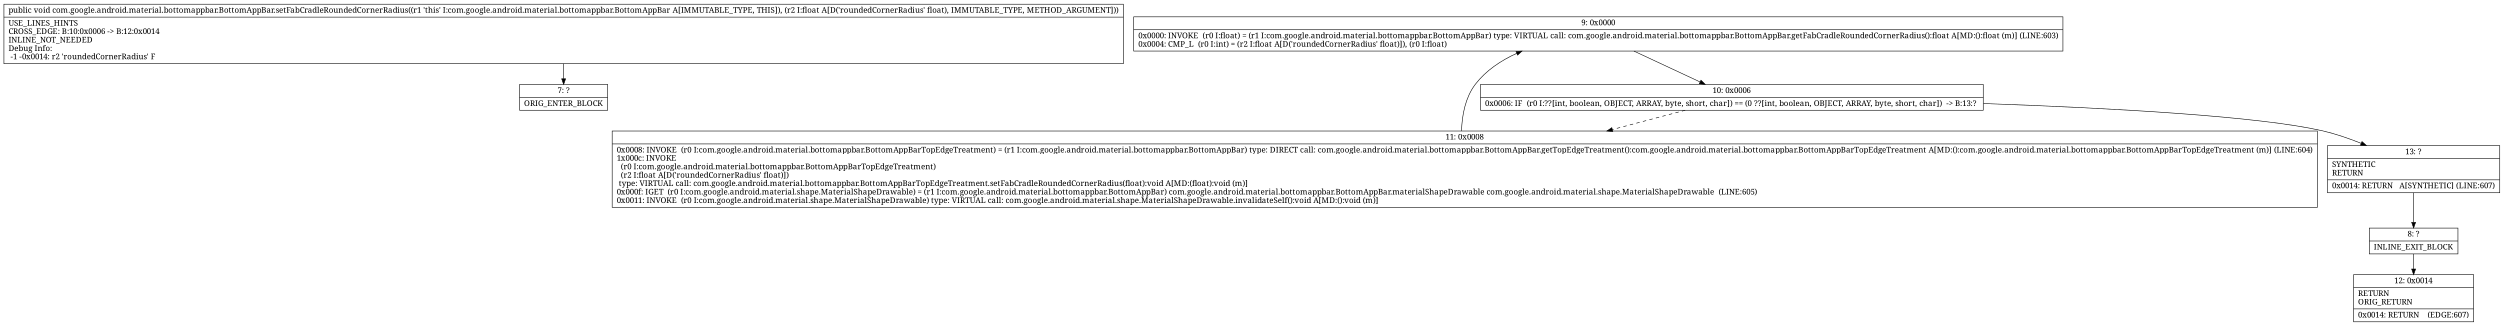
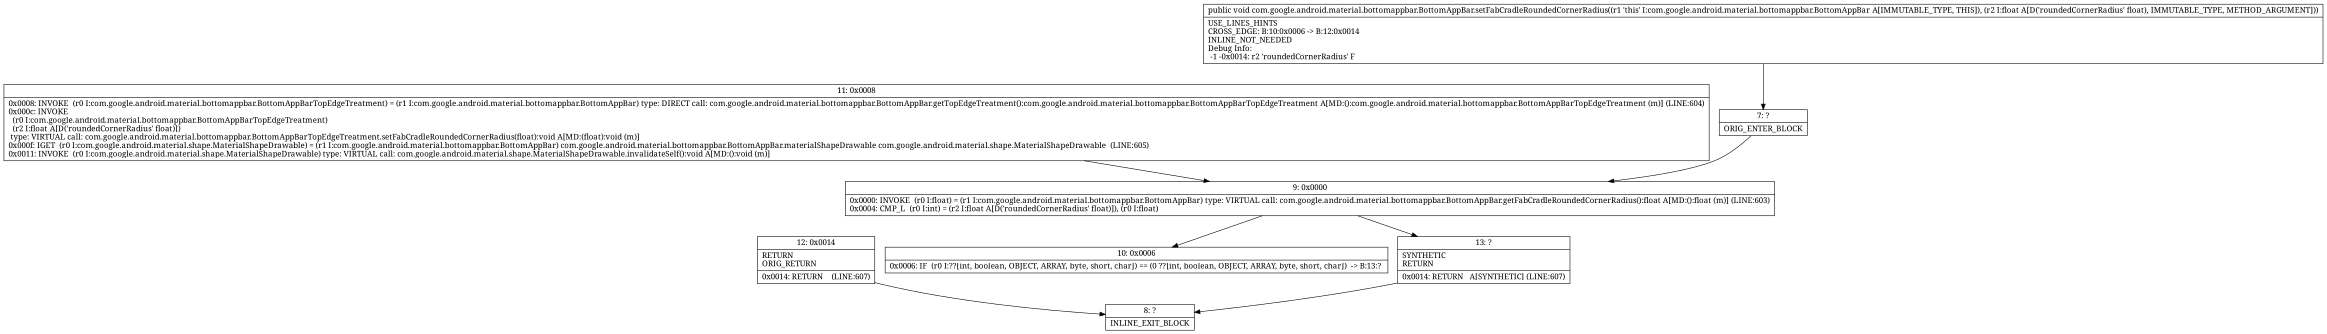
edge "10: 0x0006" -> "13: ?": now "9: 0x0000" -> "13: ?"
edge "10: 0x0006" -> "11: 0x0008": removed
node "11: 0x0008": text "1x000c: INVOKE" -> "0x000c: INVOKE"
edge "7: ?" -> "9: 0x0000": added
edge "8: ?" -> "12: 0x0014": reversed
node "12: 0x0014": text "0x0014: RETURN    (EDGE:607)" -> "0x0014: RETURN    (LINE:607)"
